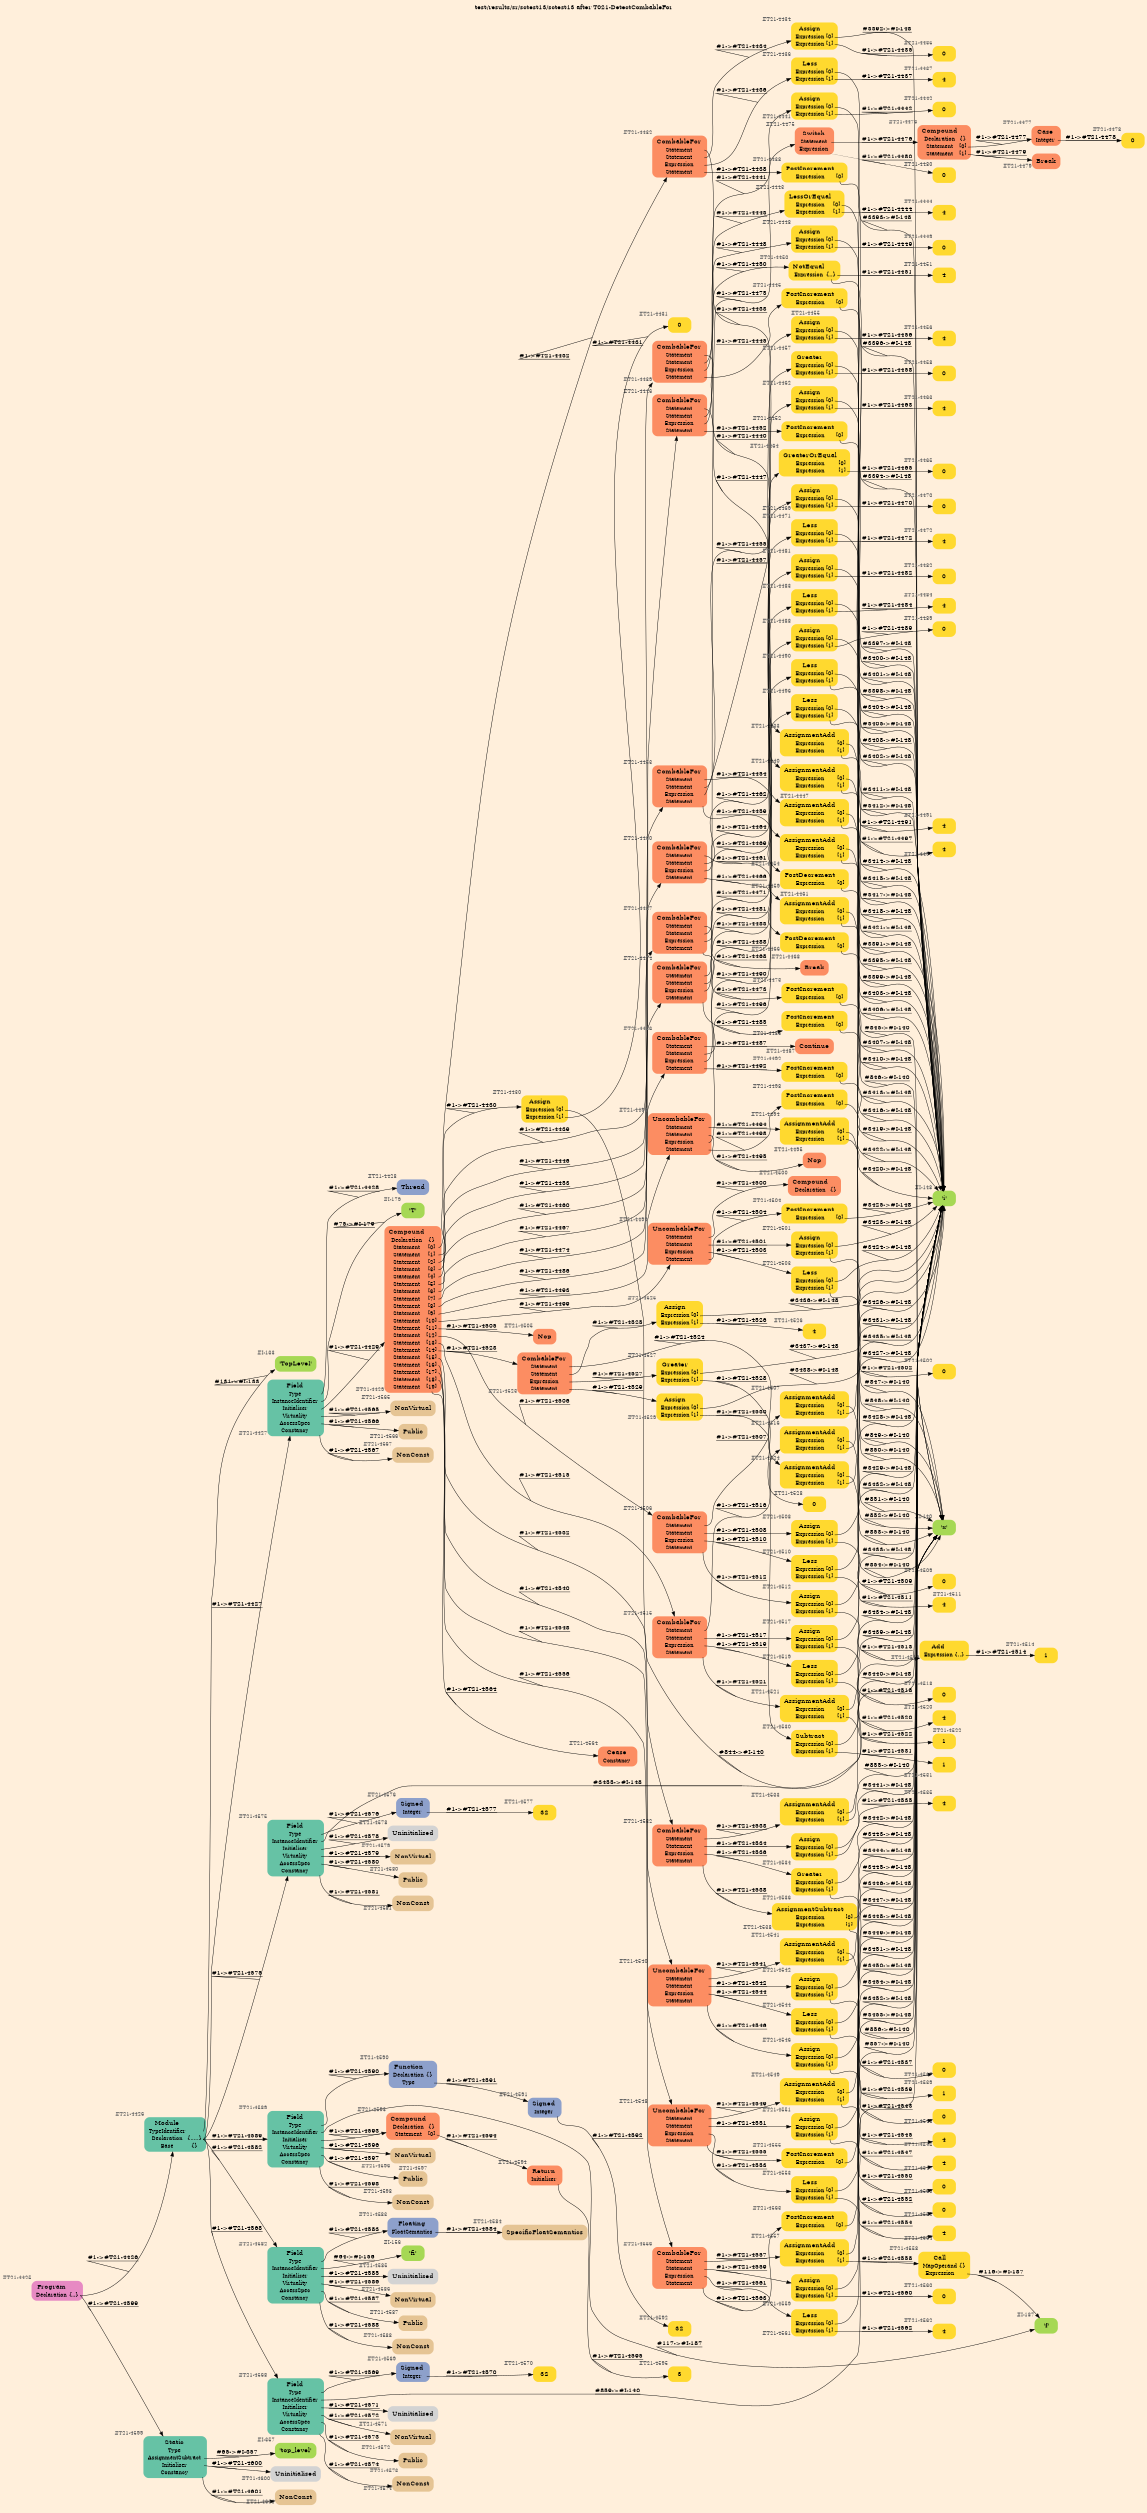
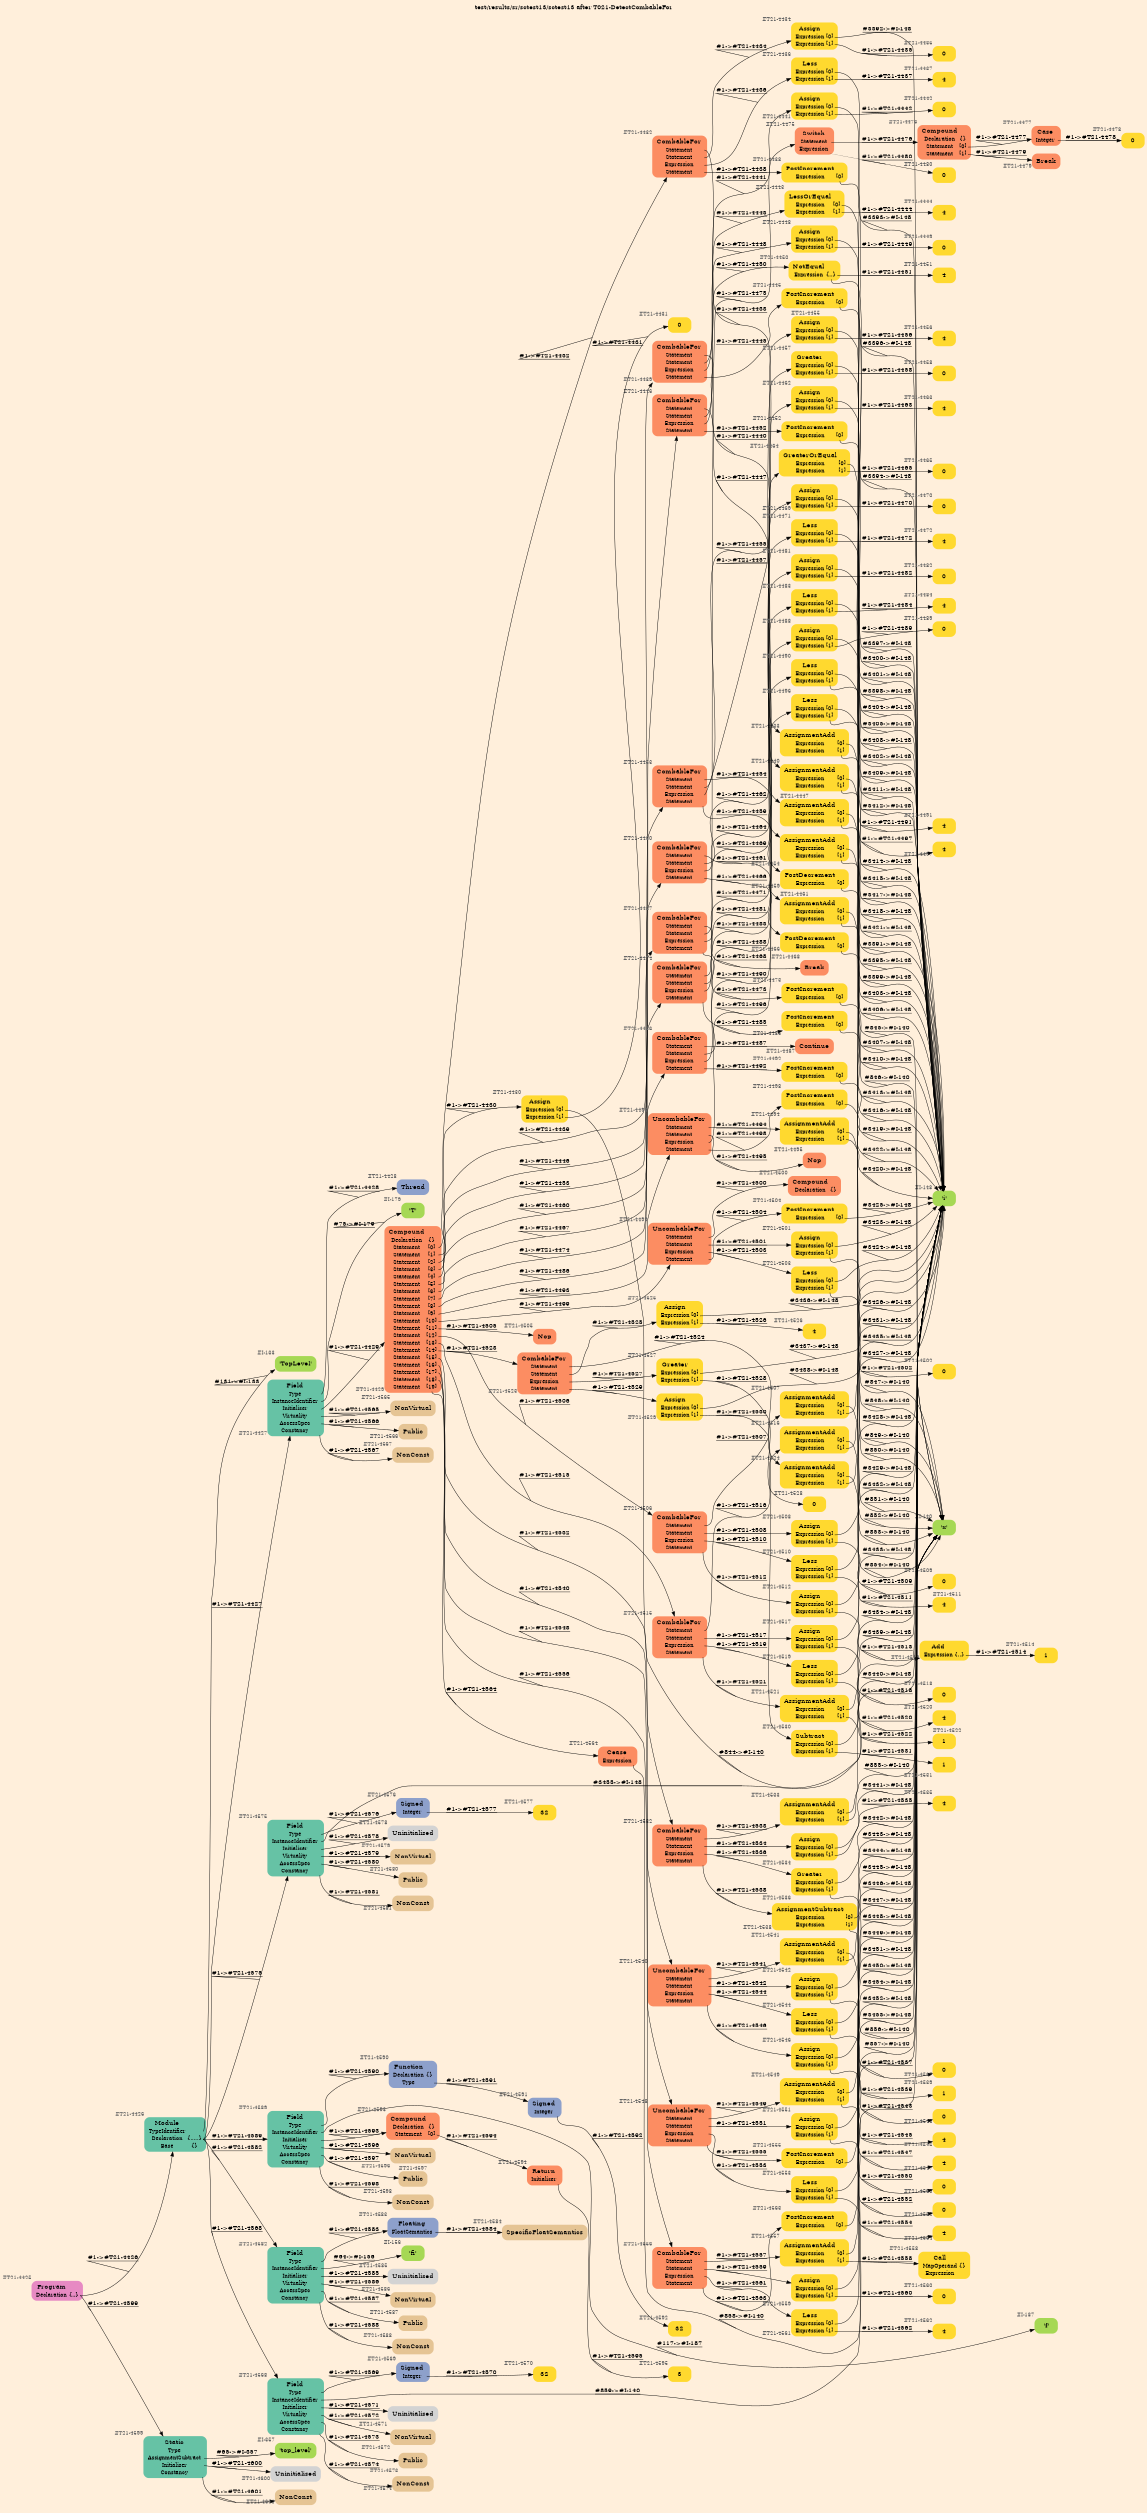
edge "GreaterOrEqual" -> "'i'": added, label "#3409->#I-148"
node "Cease": text "Constancy" -> "Expression"
edge "Call" -> "'f'": removed, label "#116->#I-187"
edge "Cease" -> "'x'": added, label "#858->#I-140"
